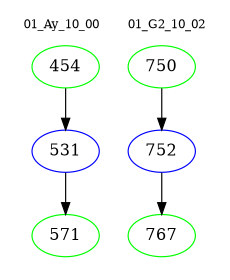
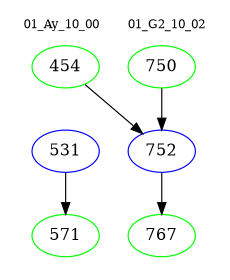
edge "454" -> "531": now "454" -> "752"
